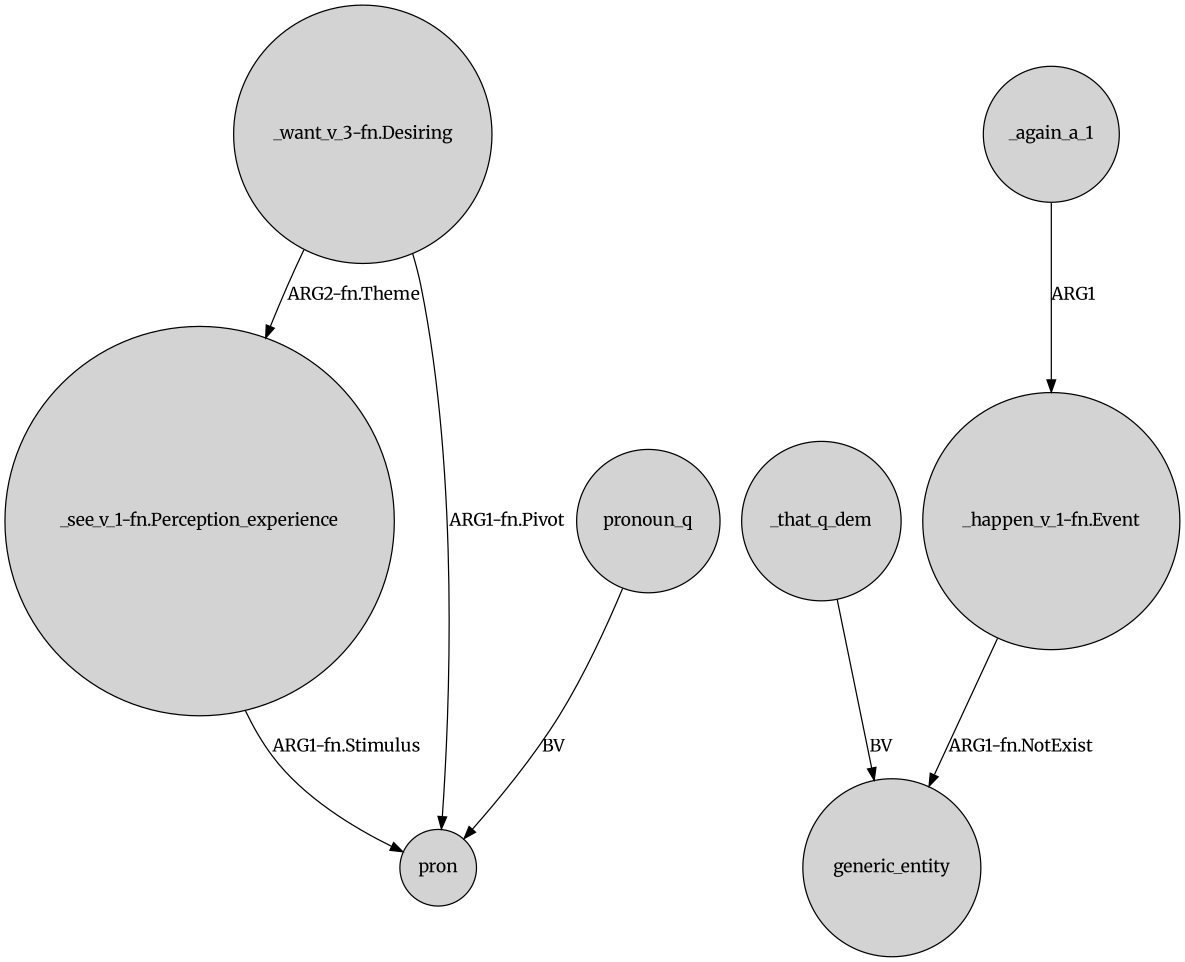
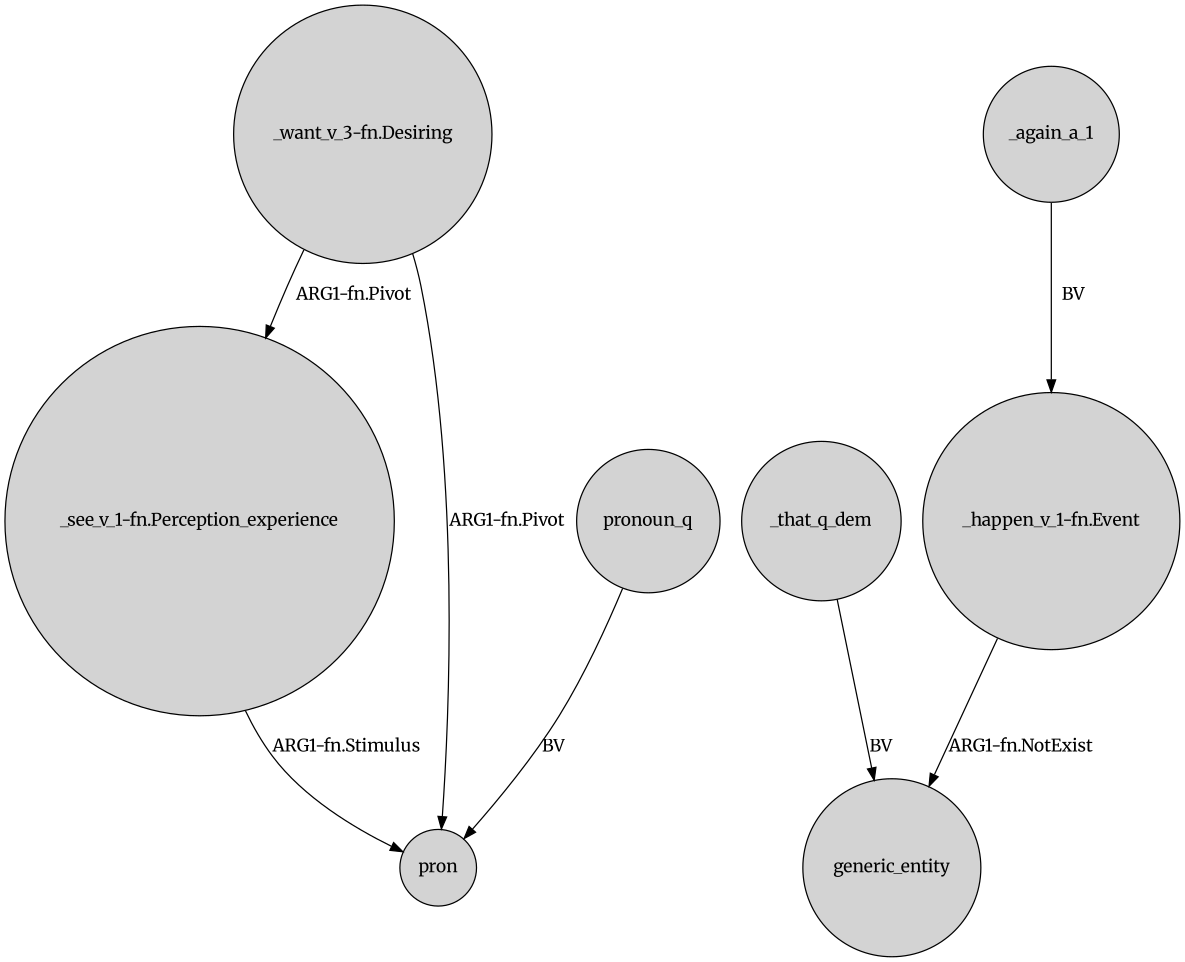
edge "_want_v_3-fn.Desiring" -> "_see_v_1-fn.Perception_experience": label "ARG2-fn.Theme" -> "ARG1-fn.Pivot"
edge "_again_a_1" -> "_happen_v_1-fn.Event": label "ARG1" -> "BV"
